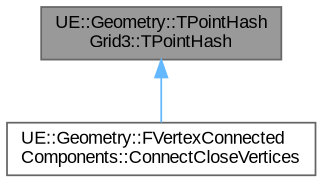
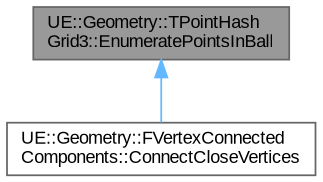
node "UE::Geometry::TPointHash Grid3::TPointHash": label "UE::Geometry::TPointHash Grid3::TPointHash" -> "UE::Geometry::TPointHash Grid3::EnumeratePointsInBall"
